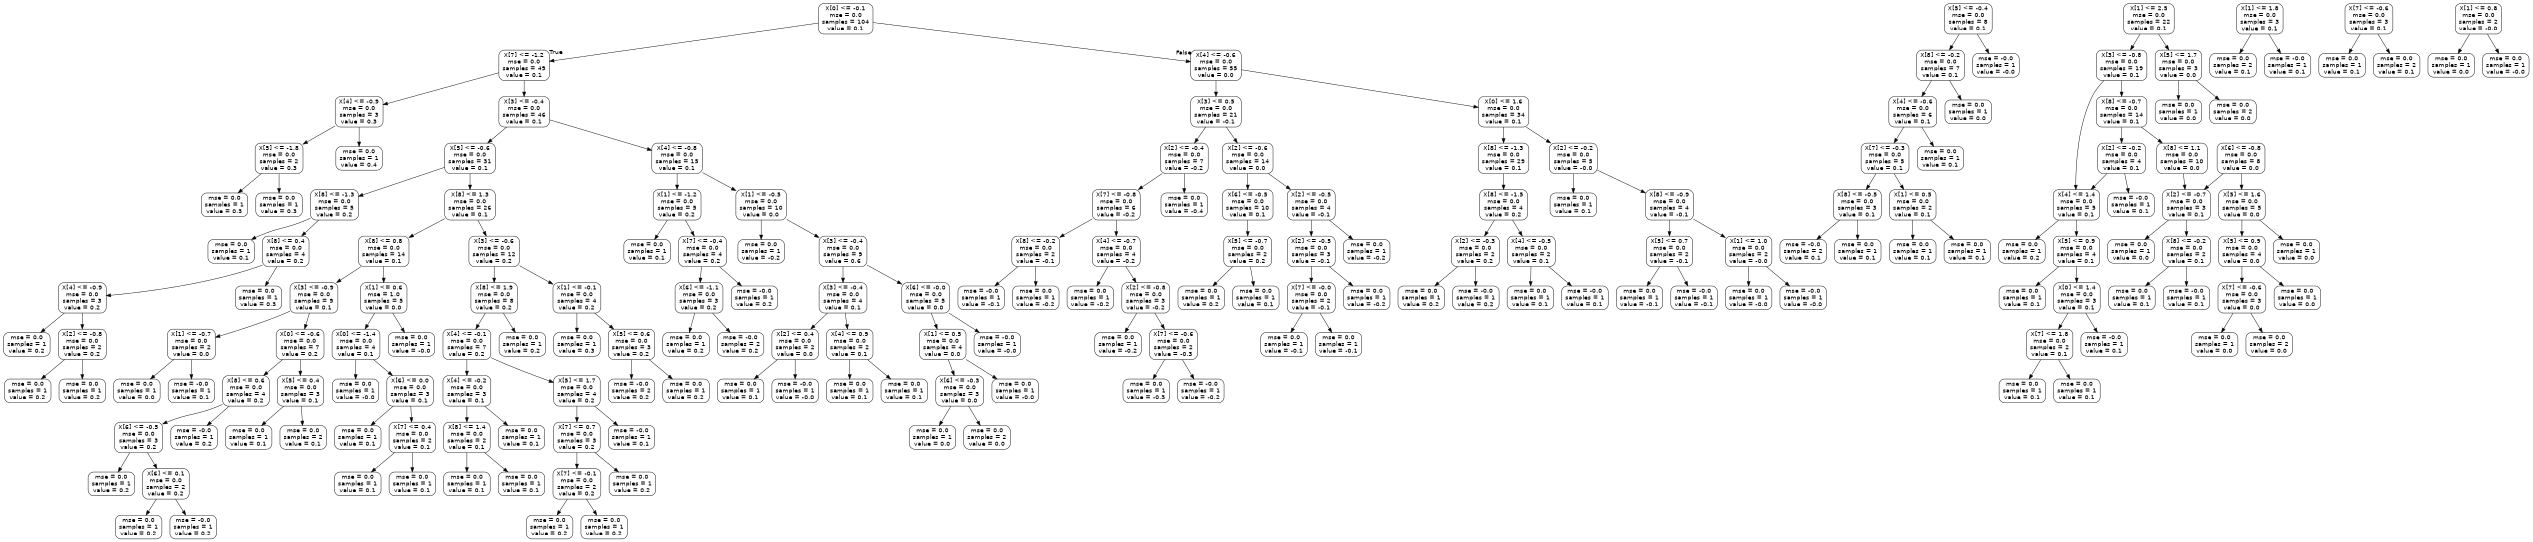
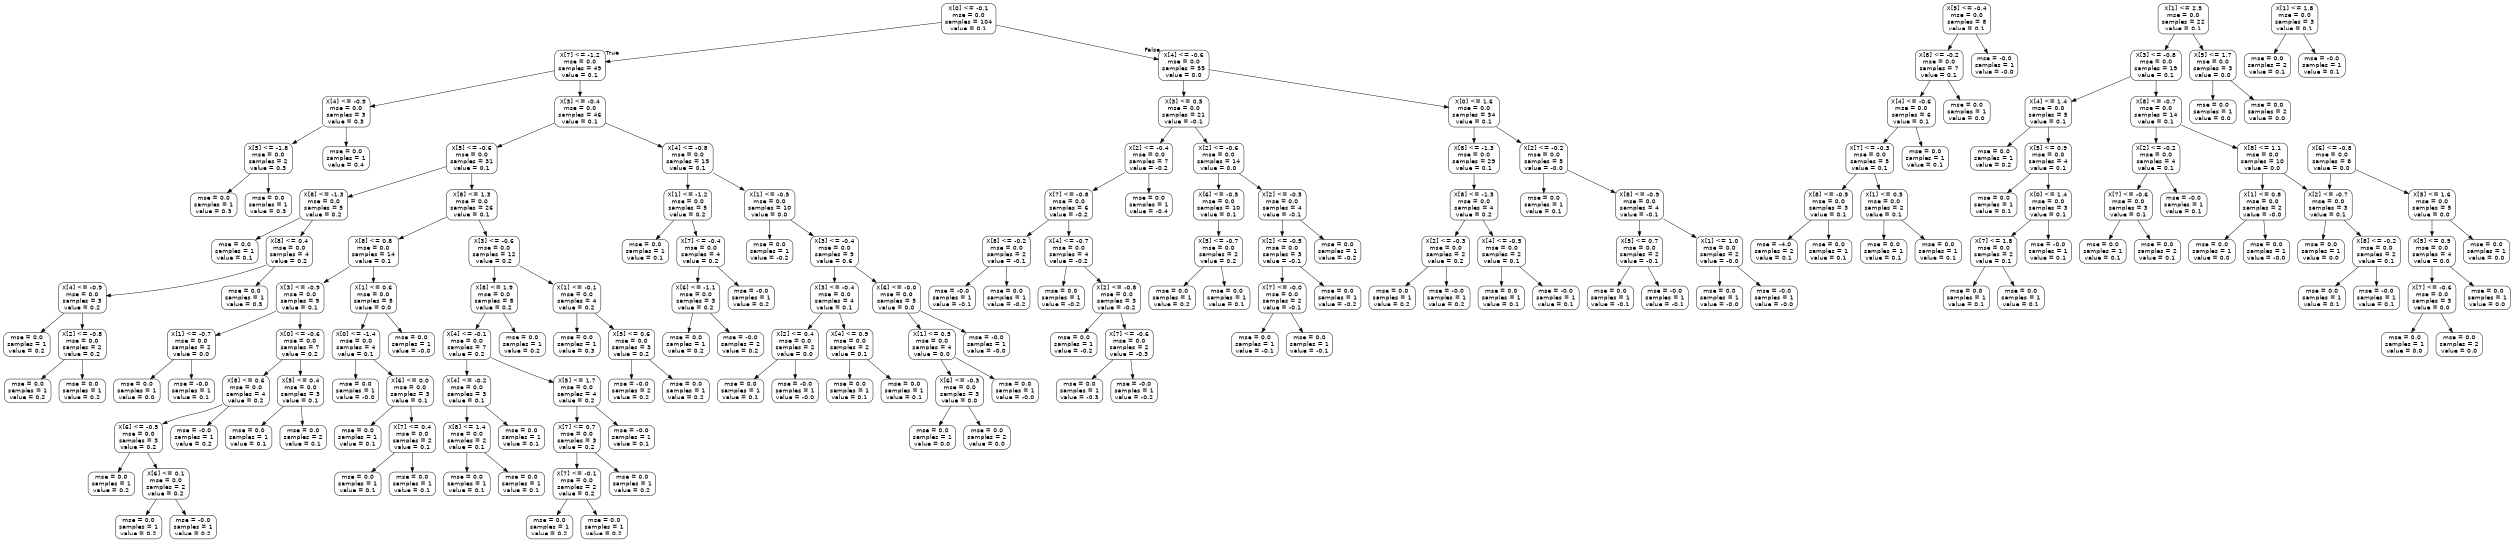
edge "X[8] <= 1.1 mse = 0.0 samples = 10 value = 0.0" -> "X[1] <= 0.8 mse = 0.0 samples = 2 value = -0.0": added
edge "X[2] <= -0.2 mse = 0.0 samples = 4 value = 0.1" -> "X[4] <= 1.4 mse = 0.0 samples = 5 value = 0.1": now "X[2] <= -0.2 mse = 0.0 samples = 4 value = 0.1" -> "X[7] <= -0.6 mse = 0.0 samples = 3 value = 0.1"
node "mse = -0.0 samples = 2 value = 0.1": label "mse = -0.0 samples = 2 value = 0.1" -> "mse = -4.0 samples = 2 value = 0.1"
node "X[1] <= 0.6 mse = 1.0 samples = 5 value = 0.0": label "X[1] <= 0.6 mse = 1.0 samples = 5 value = 0.0" -> "X[1] <= 0.6 mse = 0.0 samples = 5 value = 0.0"
